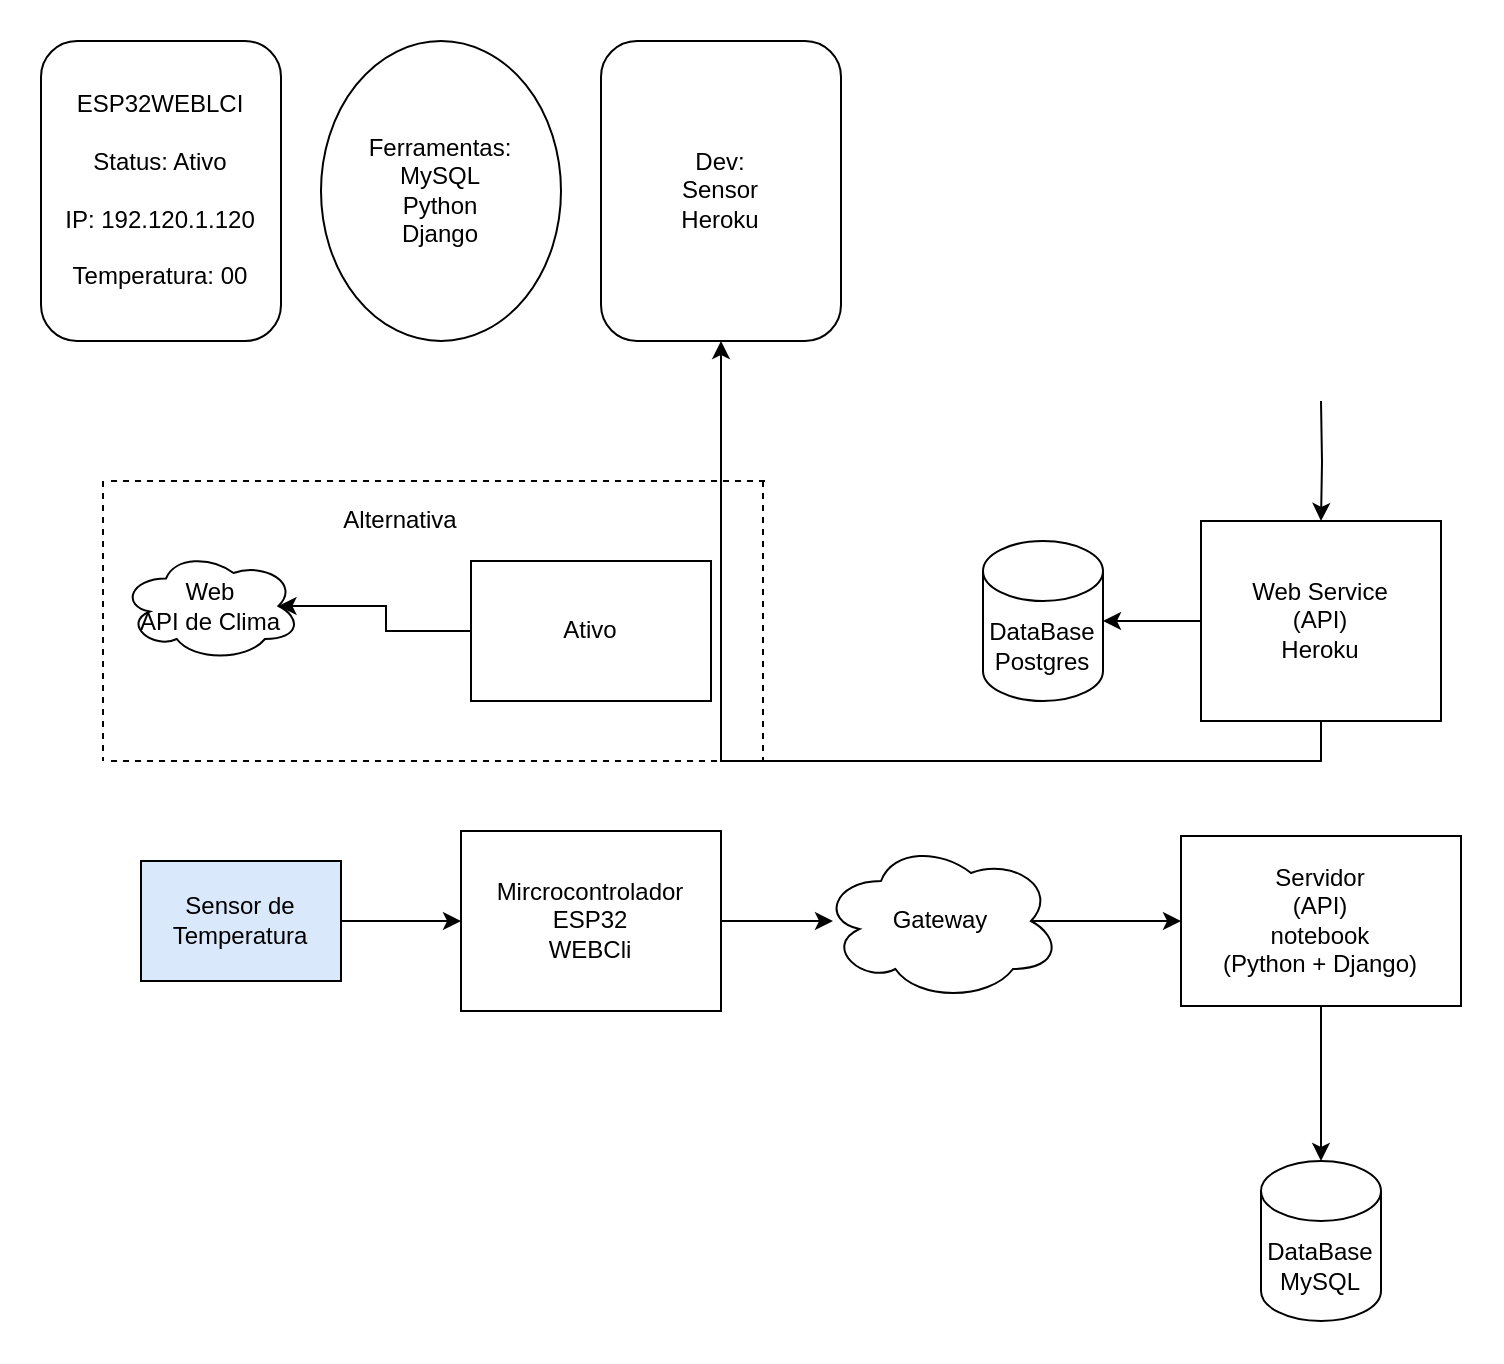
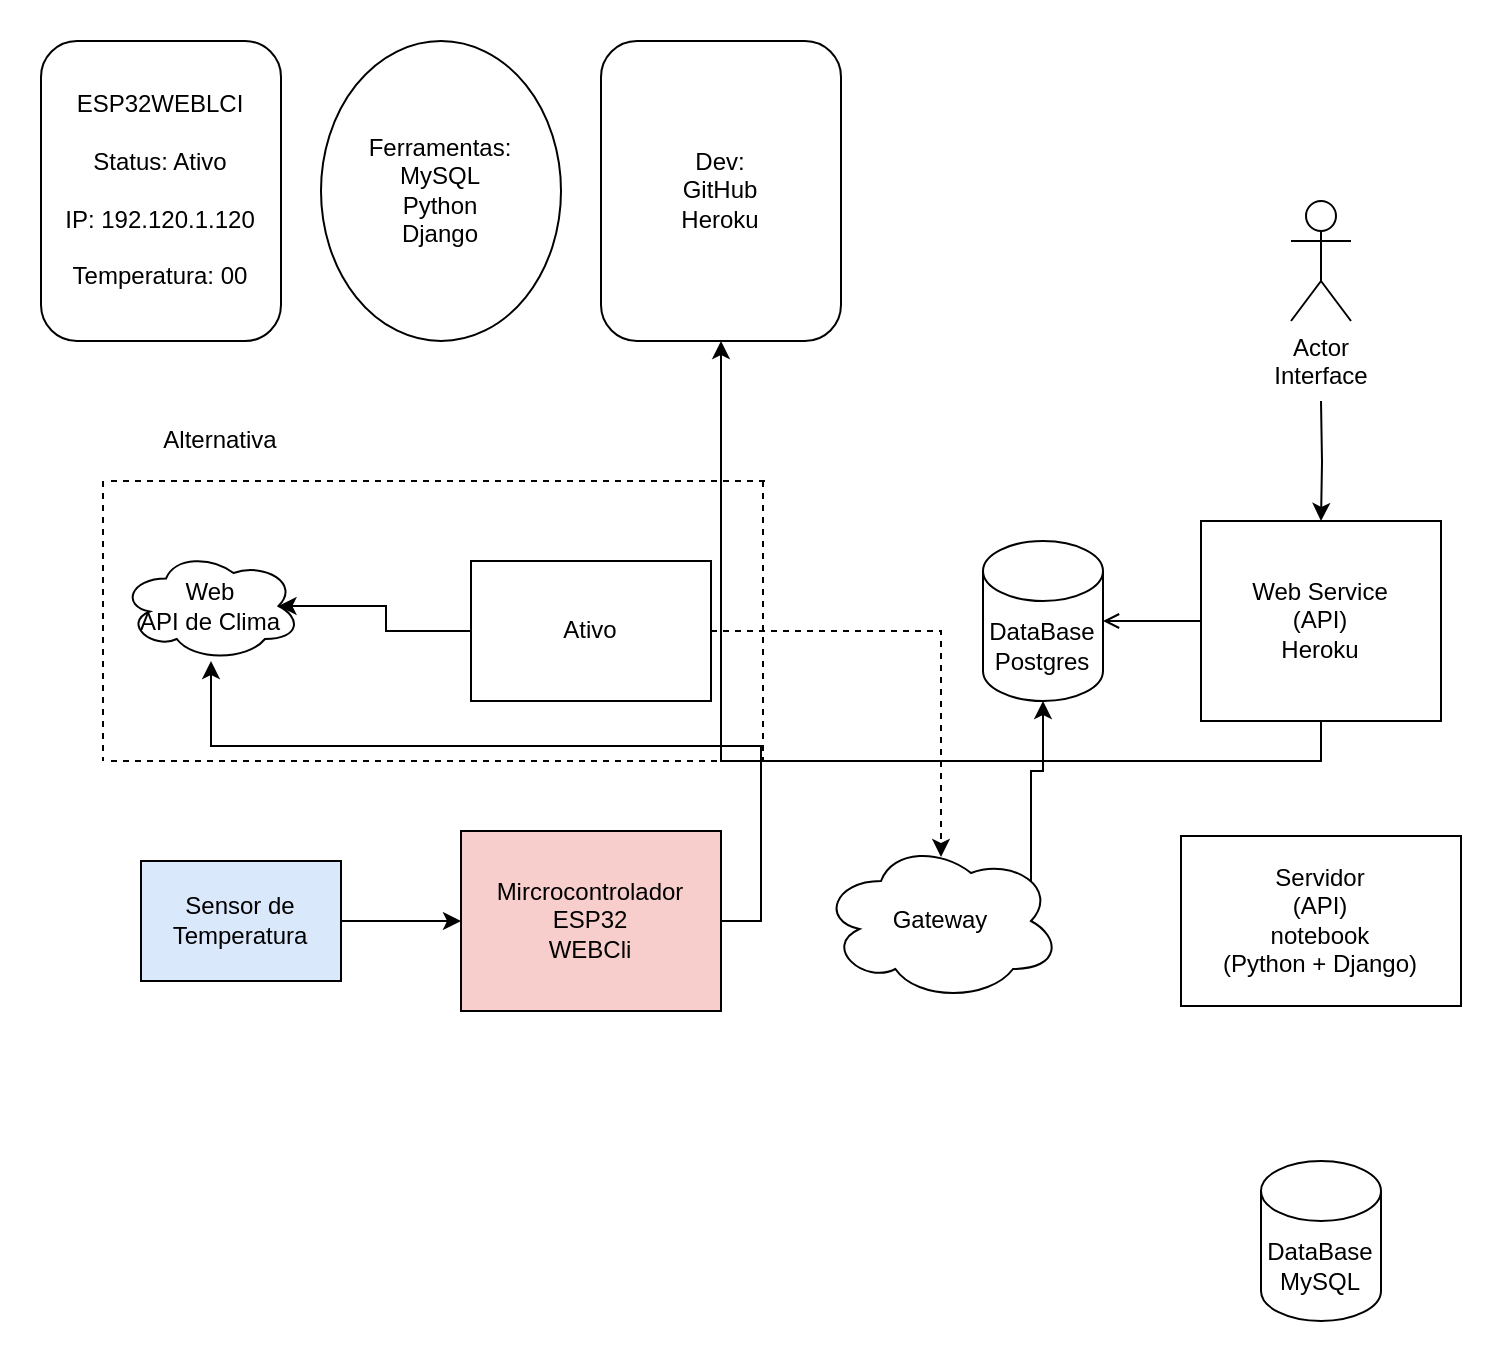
node "Dev: Sensor Heroku": label "Dev: Sensor Heroku" -> "Dev: GitHub Heroku"
node "Actor Interface": added
node "Alternativa": moved (401, 521) -> (221, 441)
edge "Web Service (API) Heroku" -> "DataBase Postgres": arrowhead classic -> open
edge "Ativo" -> "Gateway": added
node "Mircrocontrolador ESP32 WEBCli": fillcolor #ffffff -> #f8cecc
edge "Mircrocontrolador ESP32 WEBCli" -> "Gateway": now "Mircrocontrolador ESP32 WEBCli" -> "Web API de Clima"
edge "Gateway" -> "Servidor (API) notebook (Python + Django)": now "Gateway" -> "DataBase Postgres"
edge "Servidor (API) notebook (Python + Django)" -> "DataBase MySQL": removed
